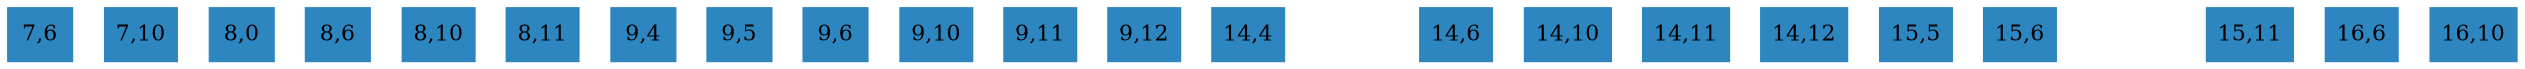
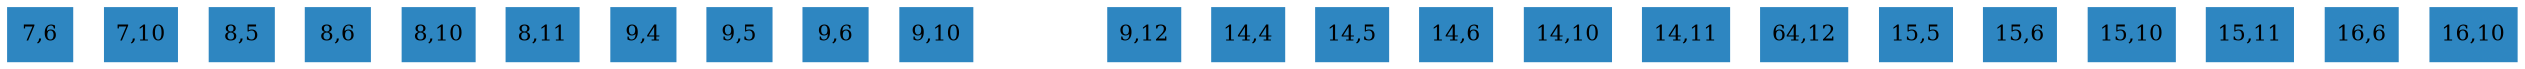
node "8,0": label "8,0" -> "8,5"
node "9,11": removed
node "14,5": added
node "14,12": label "14,12" -> "64,12"
node "15,10": added
